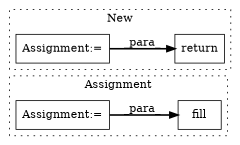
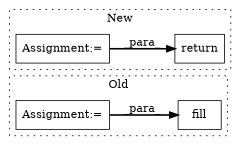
cluster "Assignment": label "Assignment" -> "Old"
